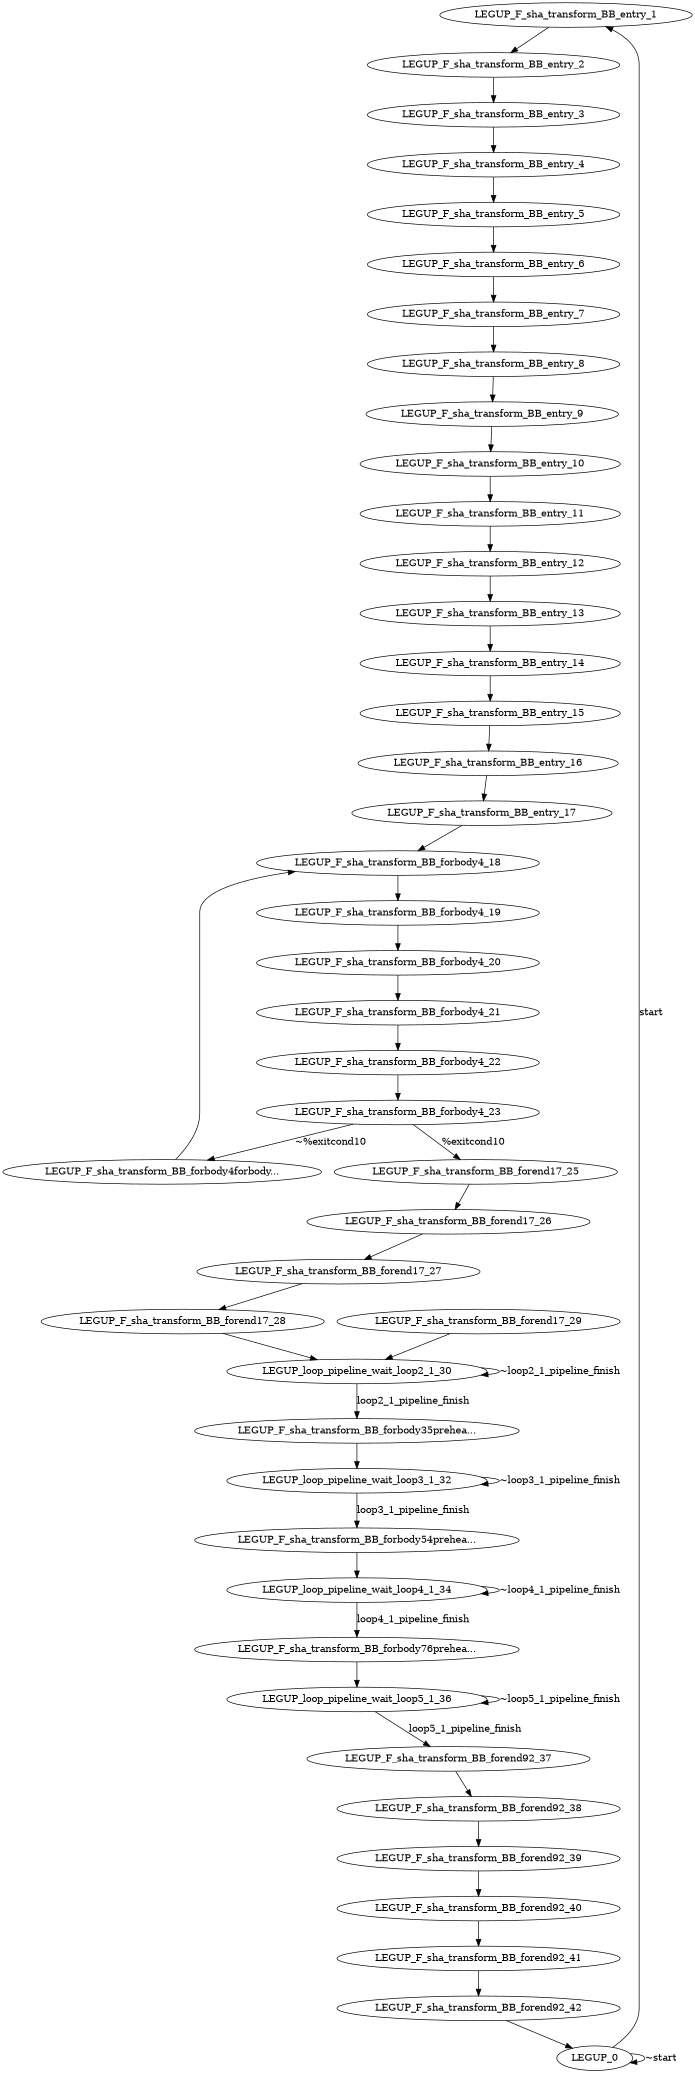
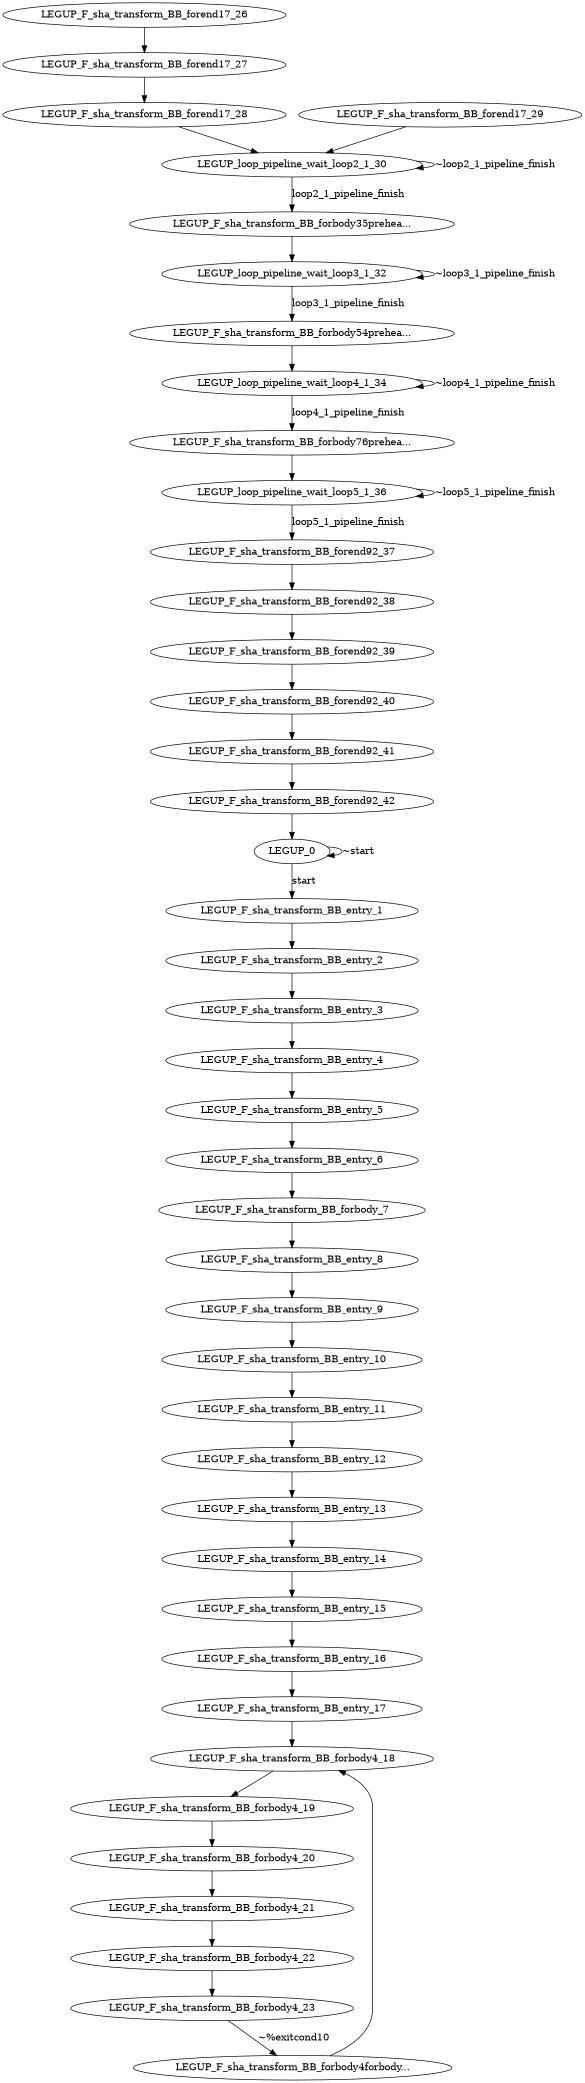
node "LEGUP_F_sha_transform_BB_entry_7": label "LEGUP_F_sha_transform_BB_entry_7" -> "LEGUP_F_sha_transform_BB_forbody_7"
node "LEGUP_F_sha_transform_BB_forend17_25": removed
